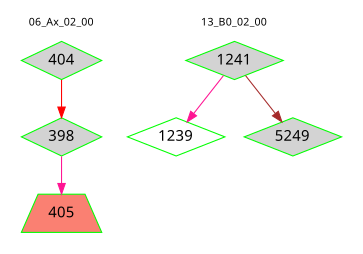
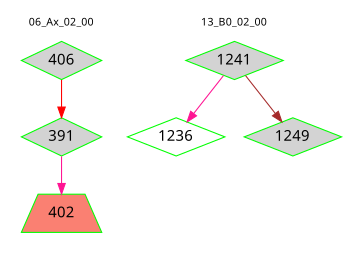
node "404": label "404" -> "406"
node "398": label "398" -> "391"
node "1239": label "1239" -> "1236"
node "5249": label "5249" -> "1249"
node "405": label "405" -> "402"
